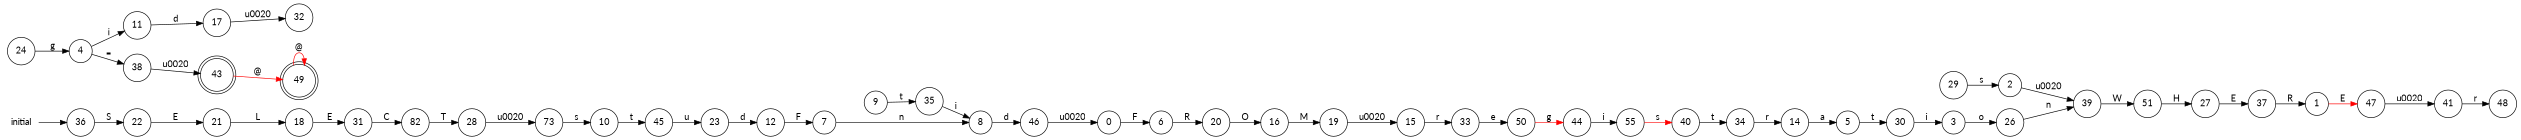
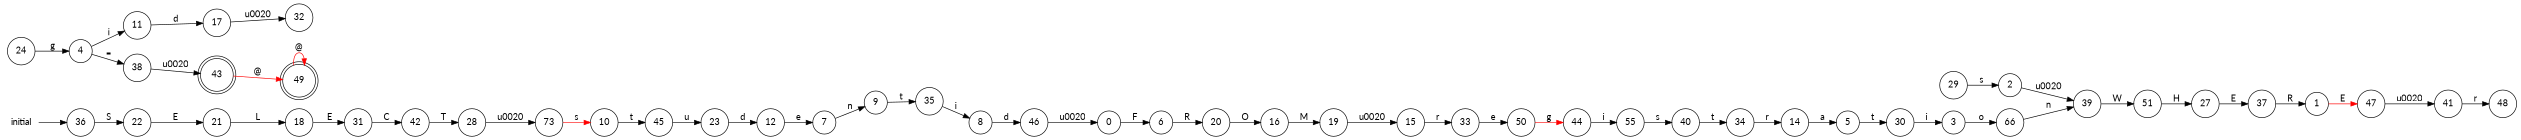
edge "12" -> "7": label "F" -> "e"
node "82": label "82" -> "42"
edge "73" -> "10": color black -> red
edge "7" -> "8": now "7" -> "9"
edge "55" -> "40": color red -> black
node "26": label "26" -> "66"
